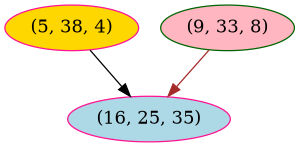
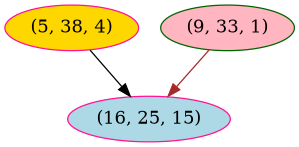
node "(9, 33, 8)": label "(9, 33, 8)" -> "(9, 33, 1)"
node "(16, 25, 35)": label "(16, 25, 35)" -> "(16, 25, 15)"
